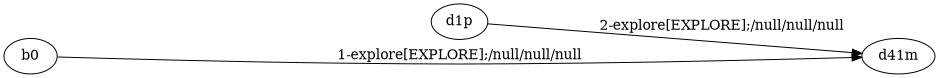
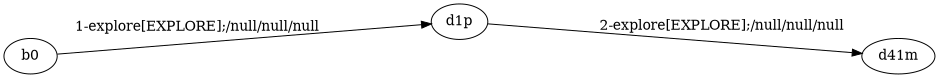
edge "b0" -> "d41m": now "b0" -> "d1p"
